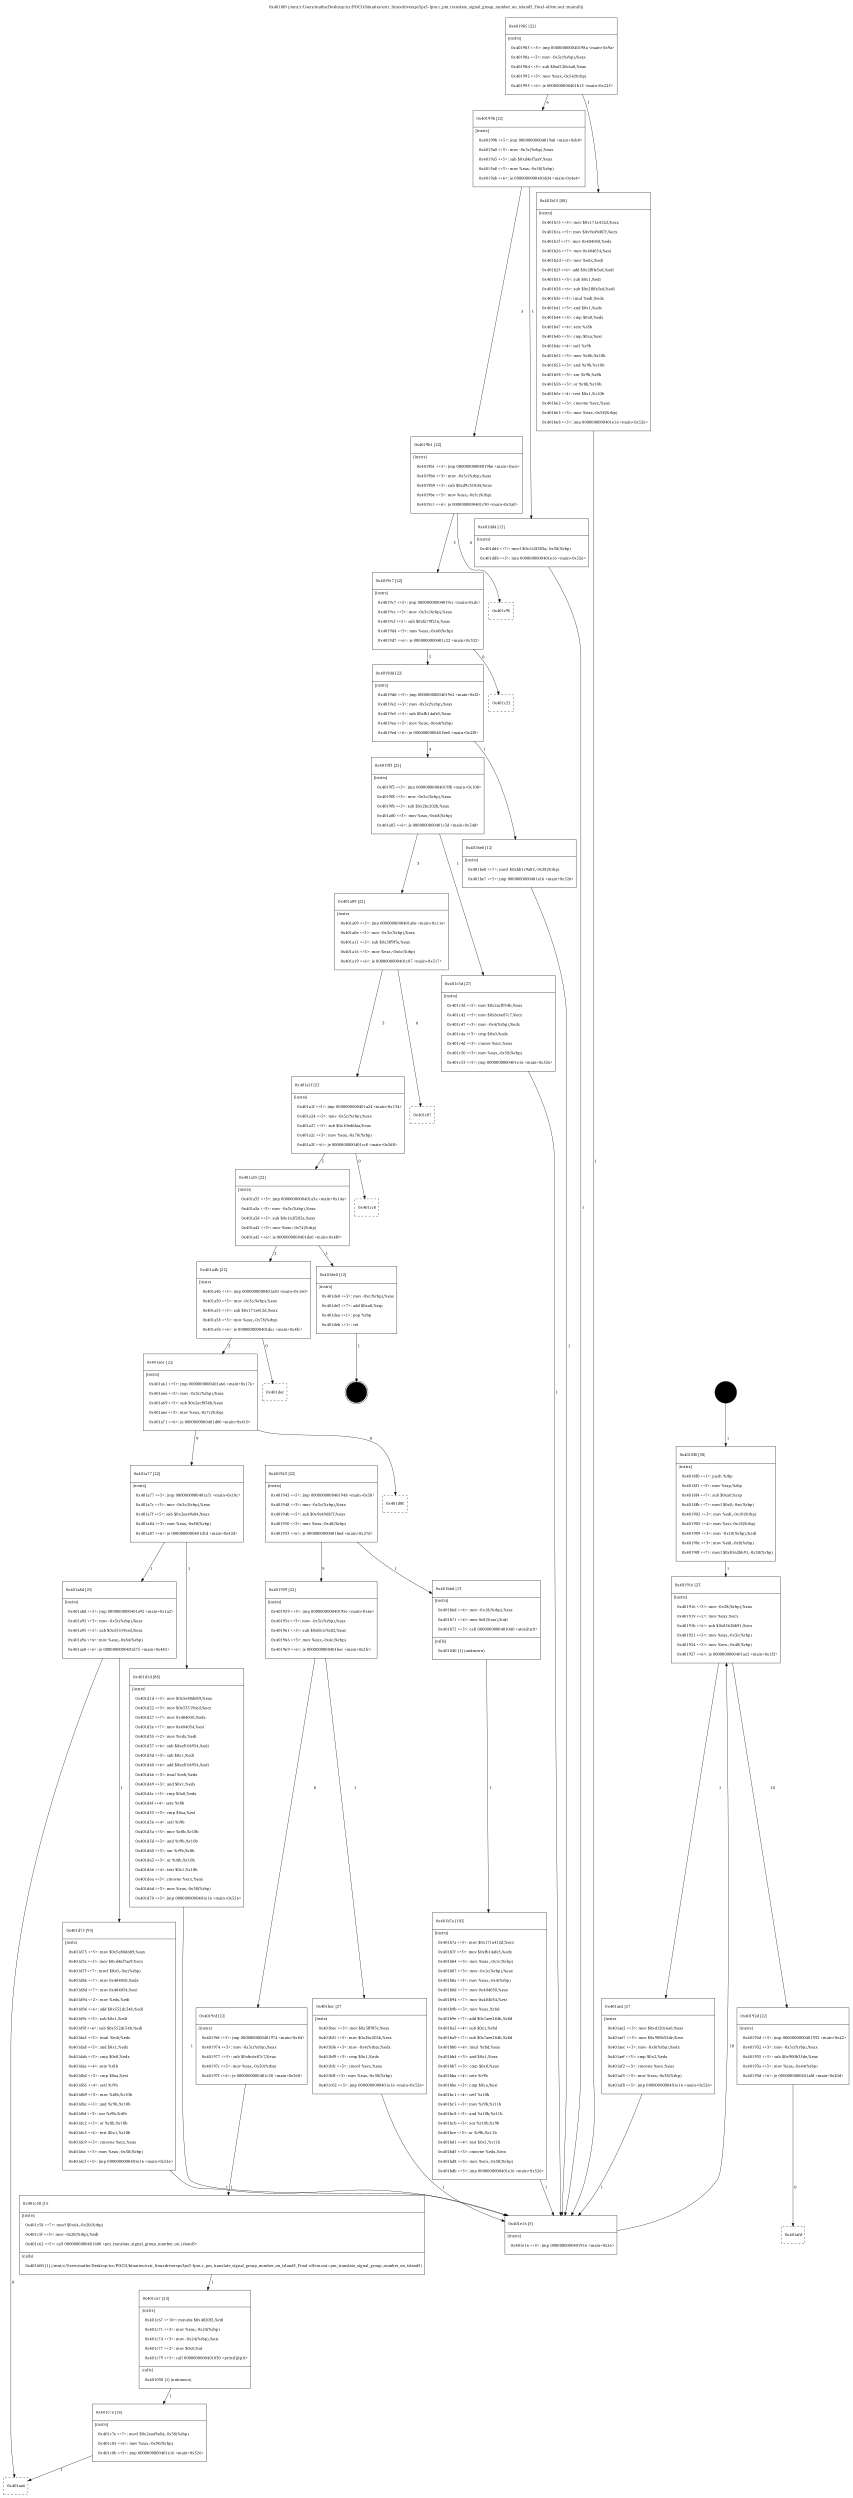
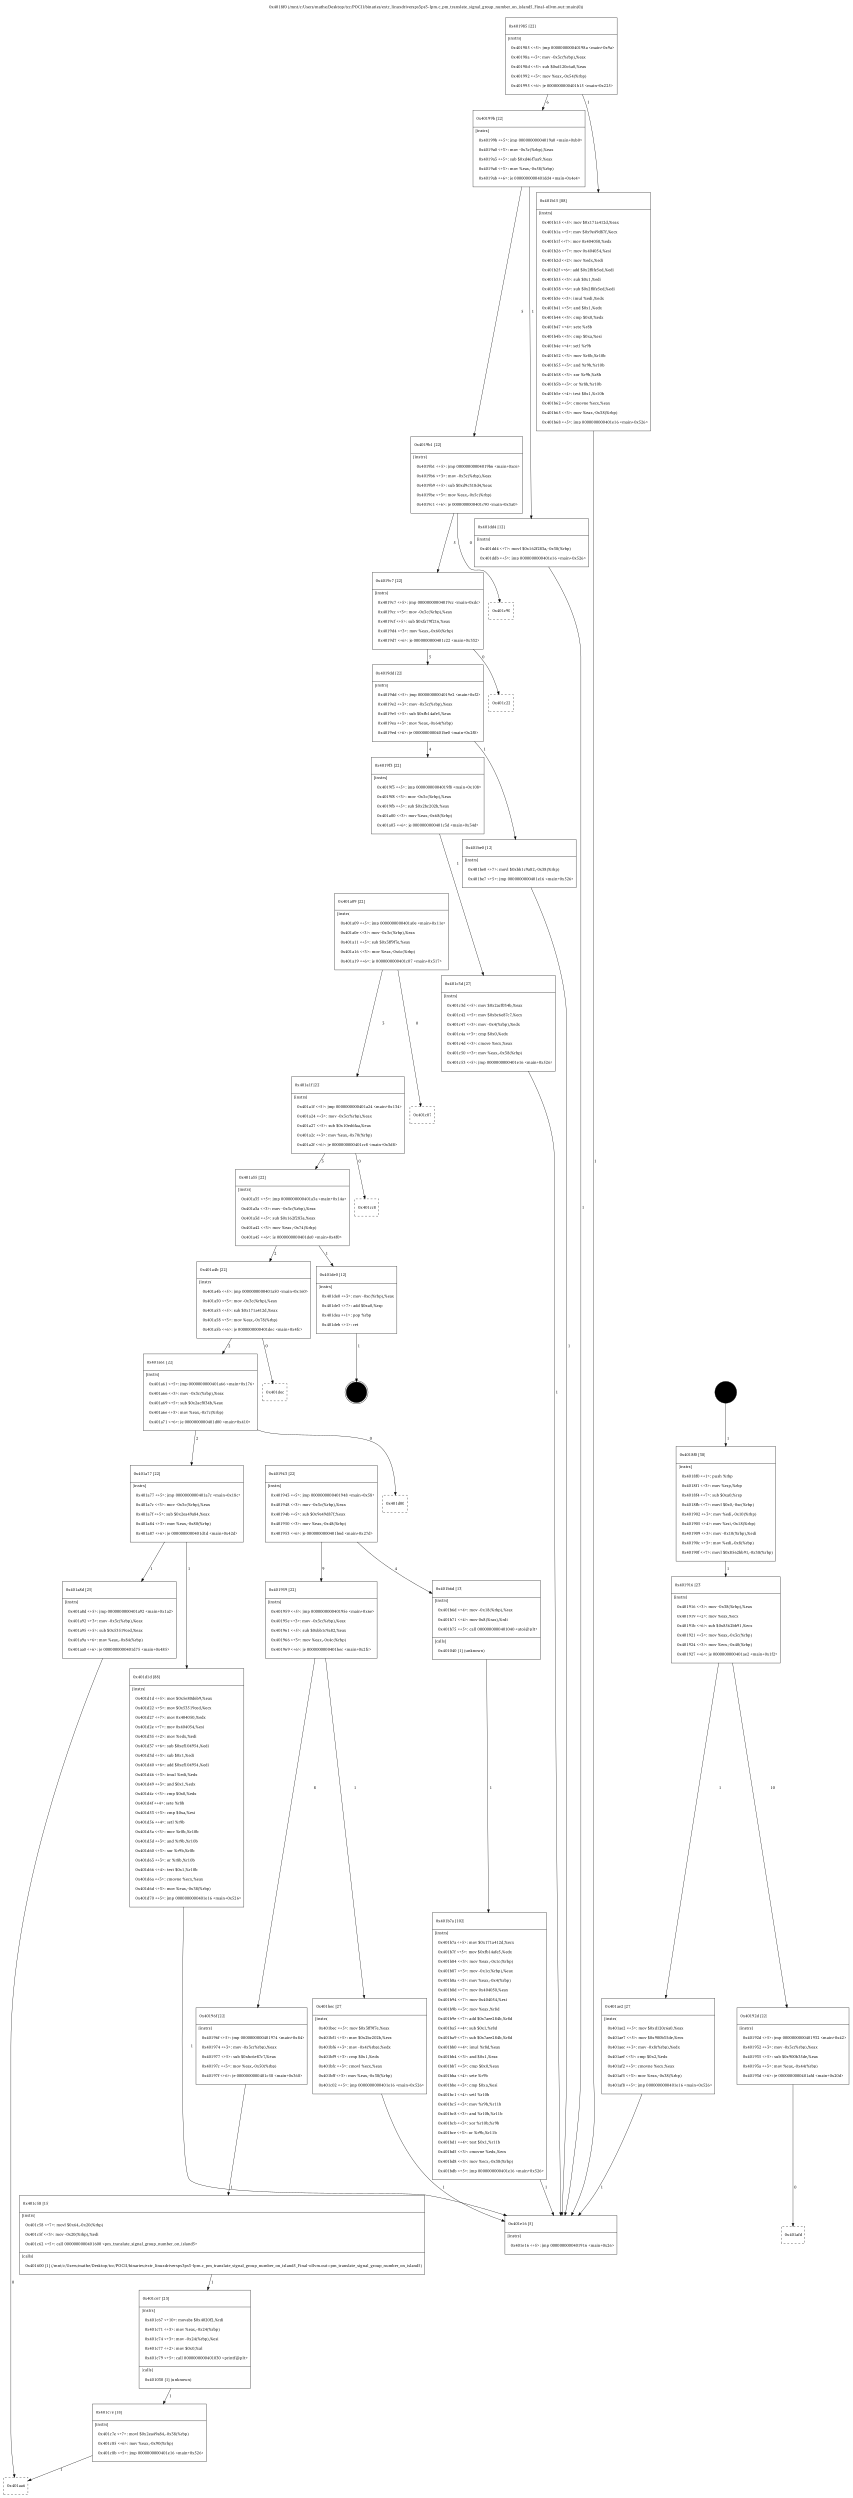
edge "0x4019f3 [22]" -> "0x401a09 [22]": removed, label "3"
edge "0x401a61 [22]" -> "0x401a77 [22]": label " 9" -> " 2"
edge "0x401943 [22]" -> "0x401b6d [13]": label " 1" -> " 4"
edge "0x401e16 [5]" -> "0x401916 [23]": removed, label "10"
node "0x401d75 [95]": removed
